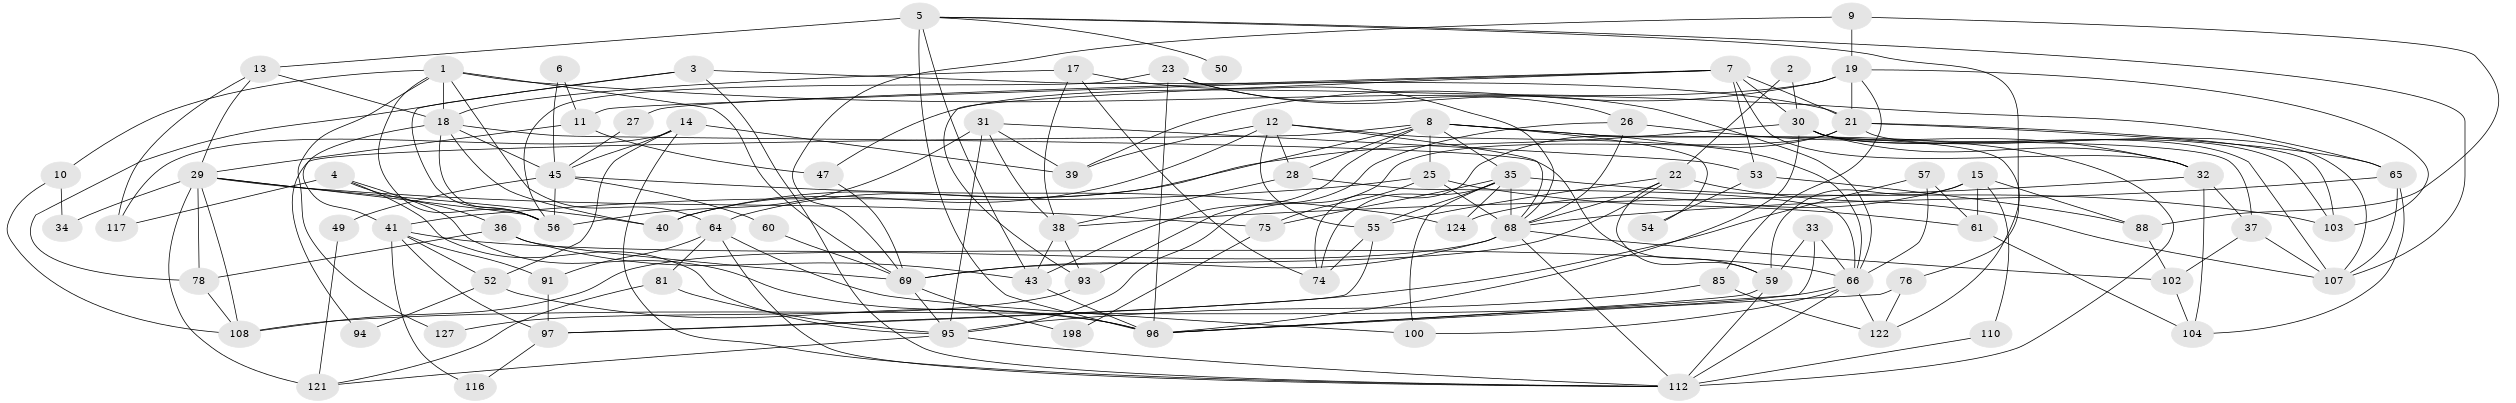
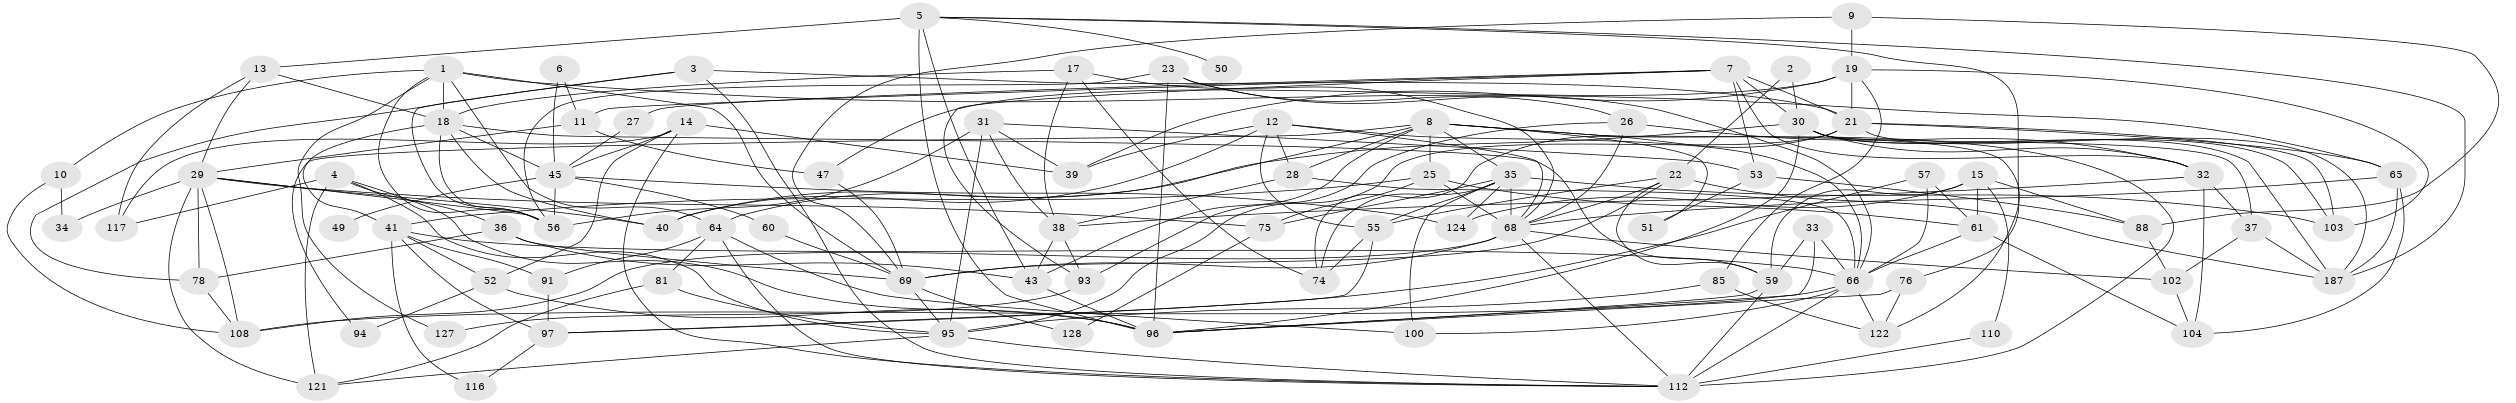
node "54": label "54" -> "51"
edge "61" -- "66": added
node "107": label "107" -> "187"
edge "49" -- "121": now "4" -- "121"
node "198": label "198" -> "128"
